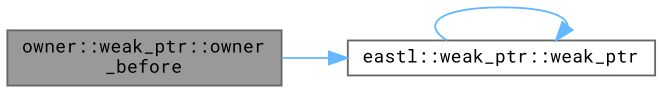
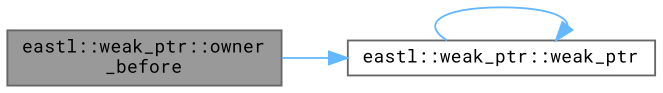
node "owner::weak_ptr::owner _before": label "owner::weak_ptr::owner _before" -> "eastl::weak_ptr::owner _before"
